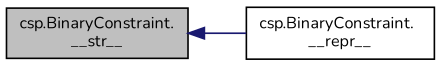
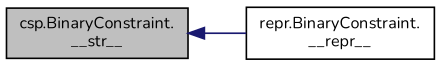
node "csp.BinaryConstraint. __repr__": label "csp.BinaryConstraint. __repr__" -> "repr.BinaryConstraint. __repr__"
